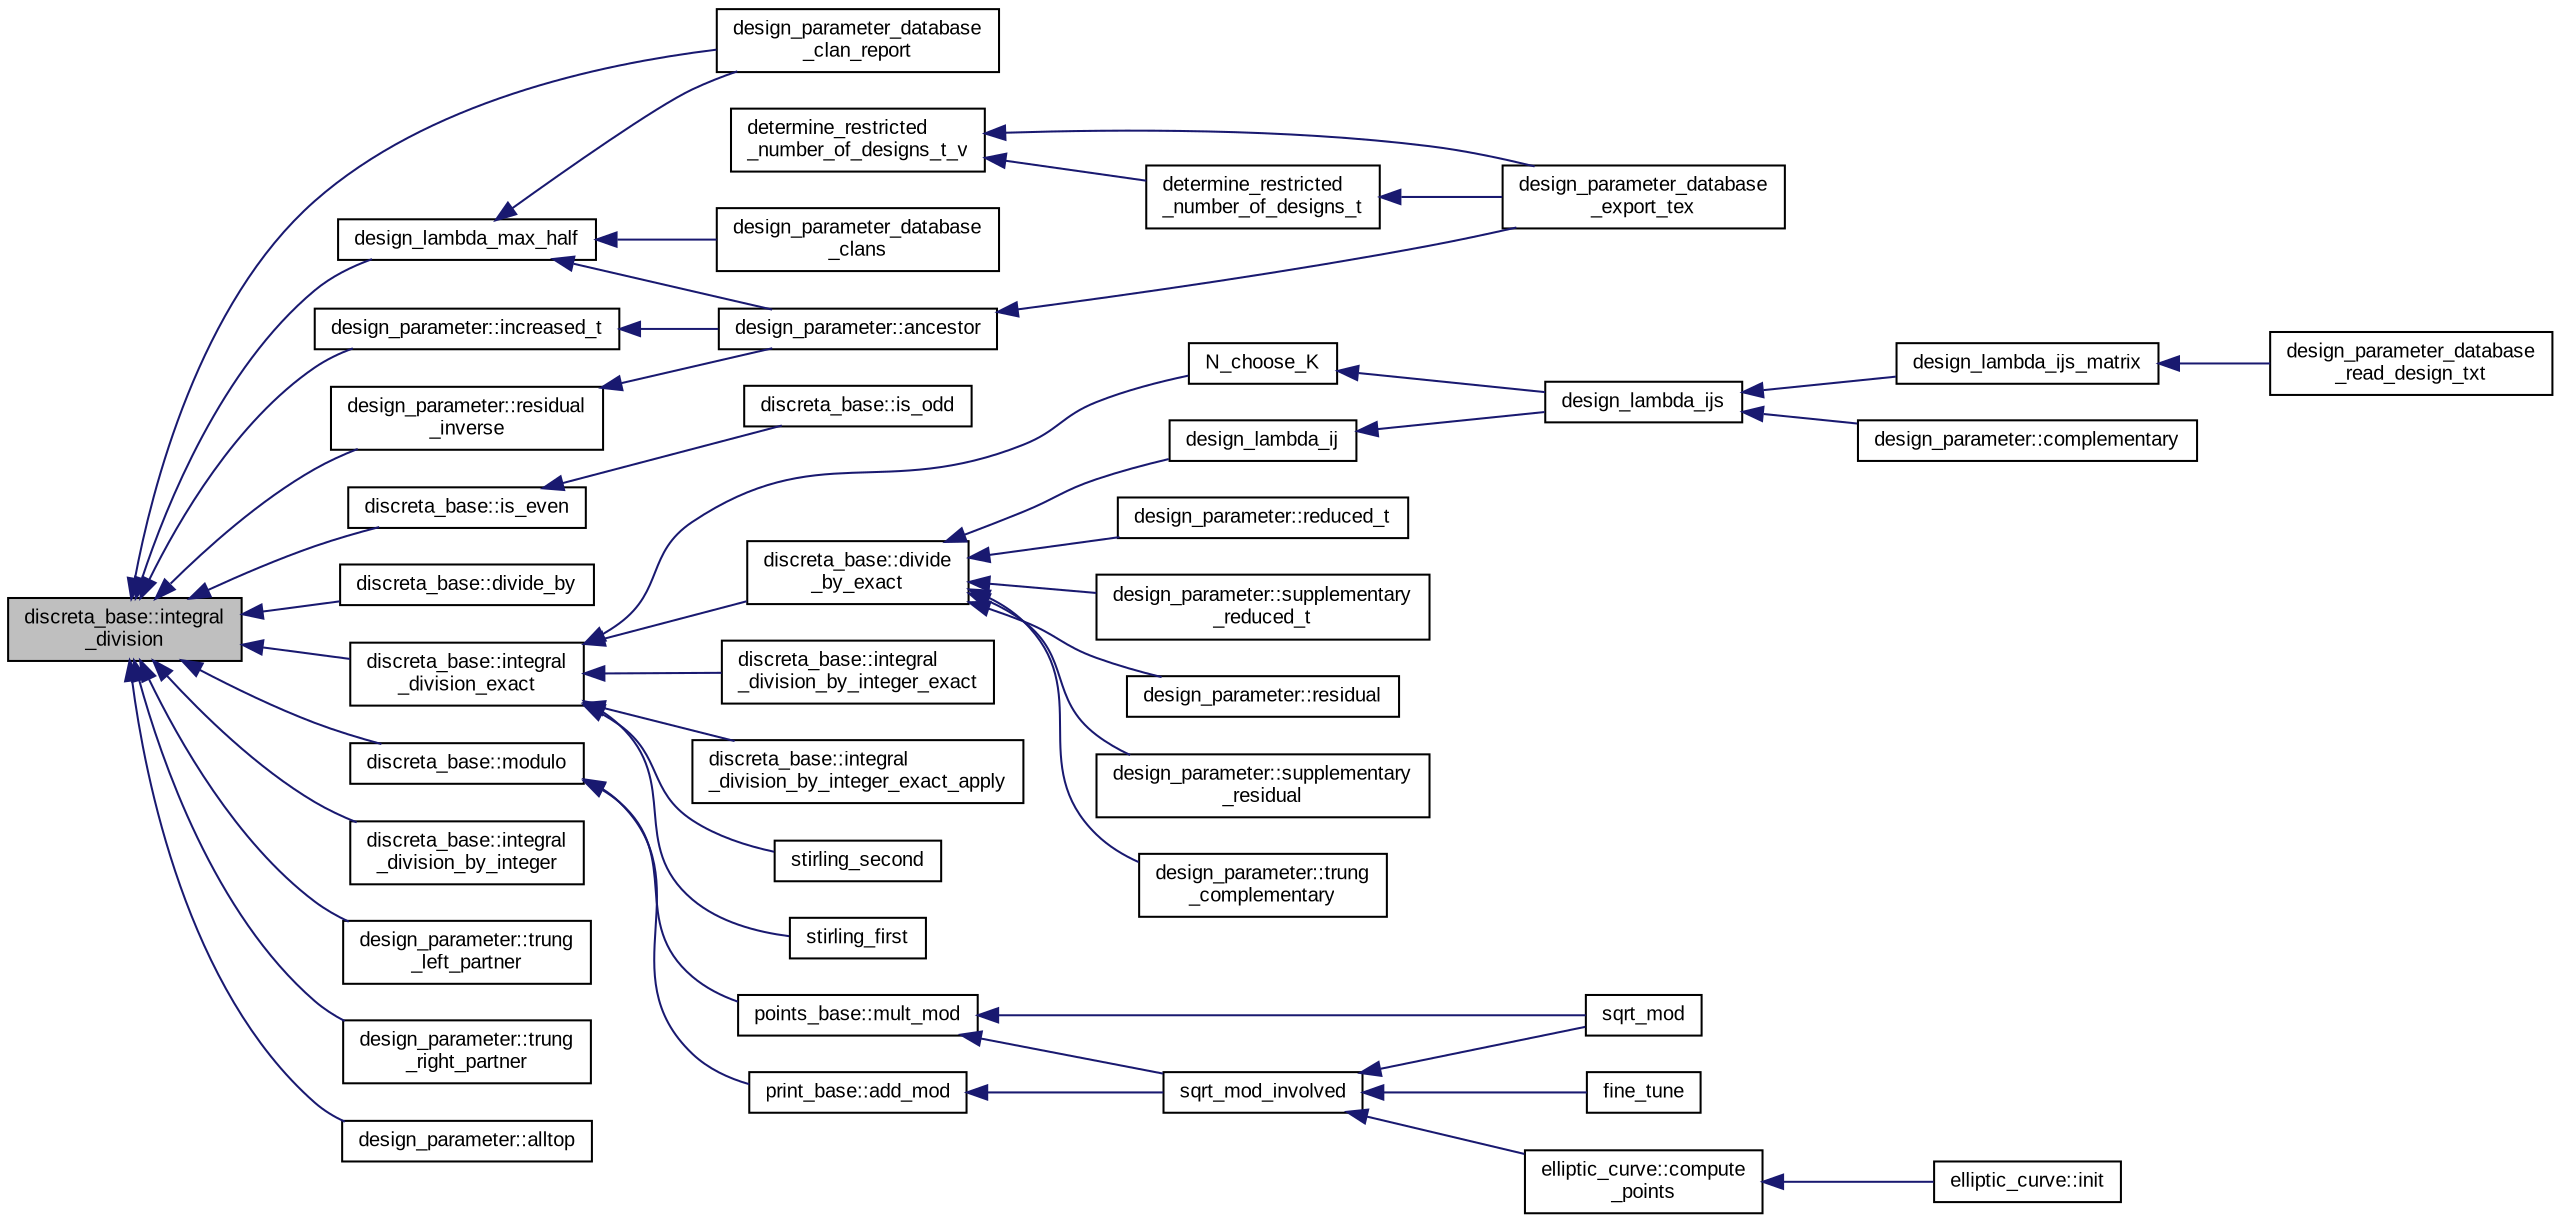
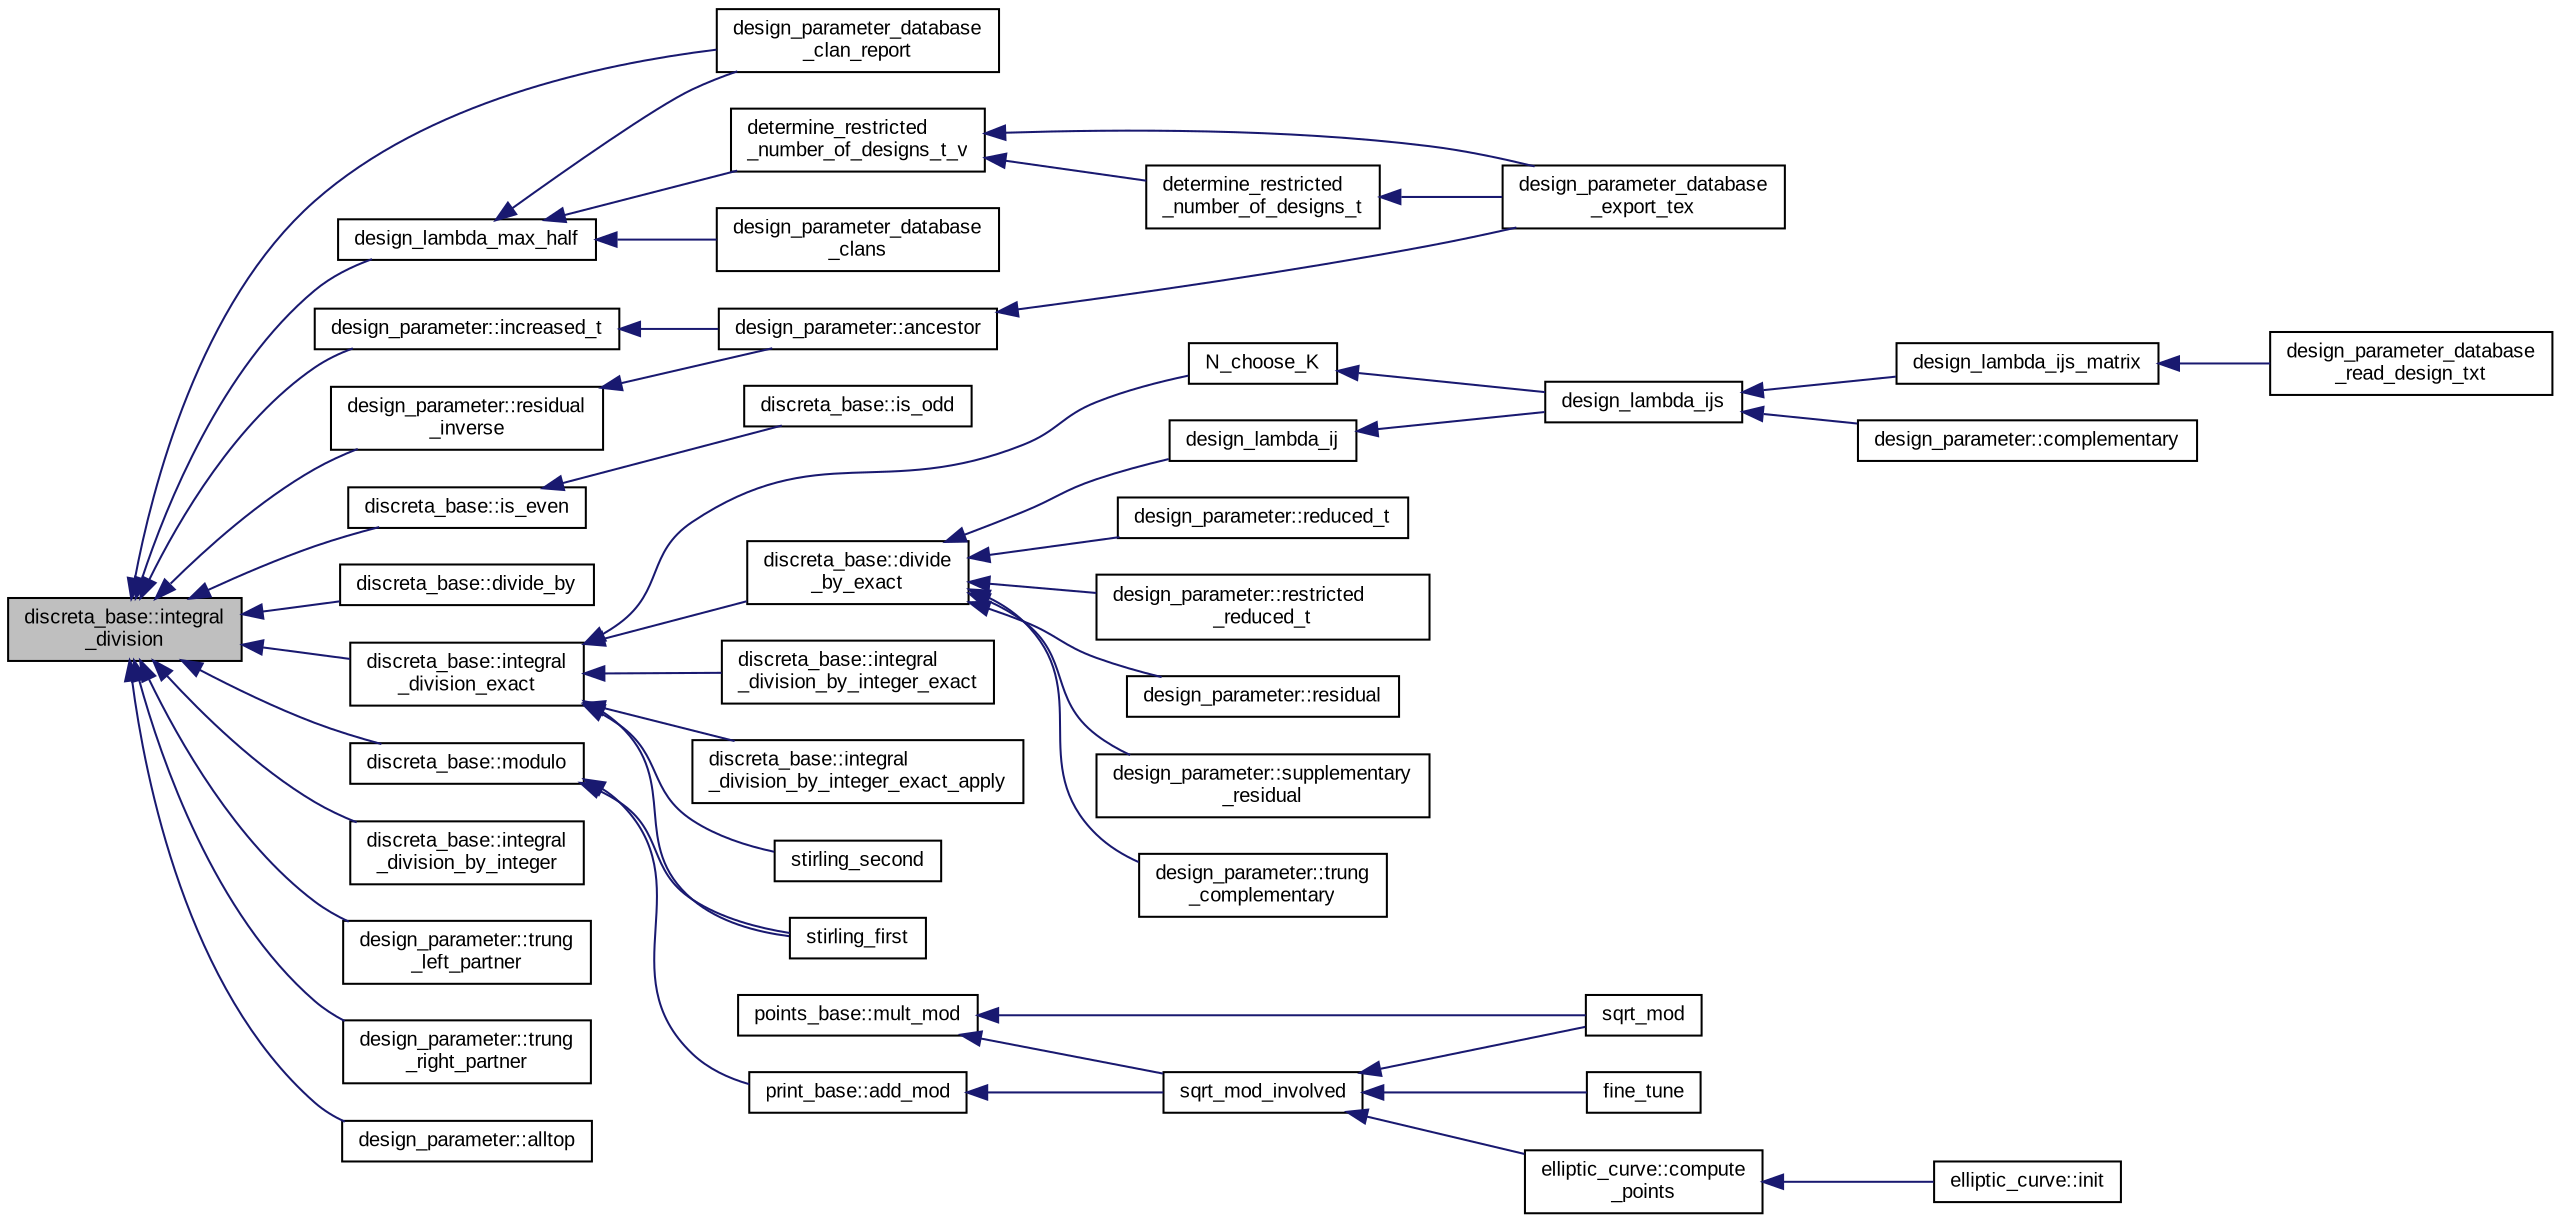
edge "design_parameter::ancestor" -> "design_lambda_max_half": now "determine_restricted _number_of_designs_t_v" -> "design_lambda_max_half"
node "design_parameter::supplementary _reduced_t": label "design_parameter::supplementary _reduced_t" -> "design_parameter::restricted _reduced_t"
edge "points_base::mult_mod" -> "discreta_base::modulo": now "stirling_first" -> "discreta_base::modulo"
